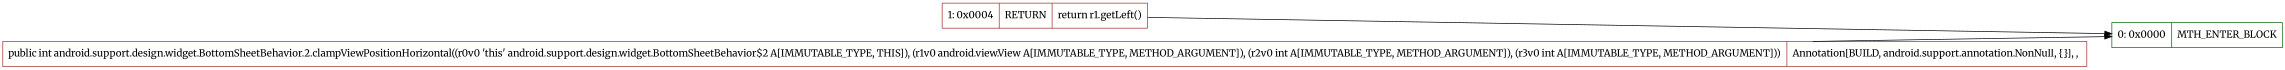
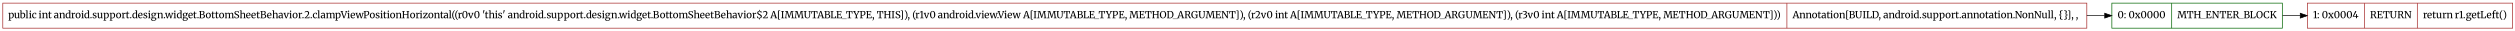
edge "1: 0x0004" -> "0: 0x0000": reversed
